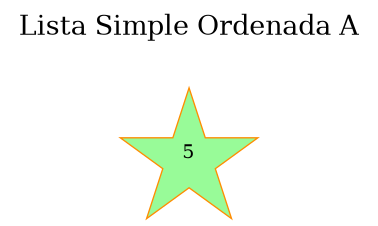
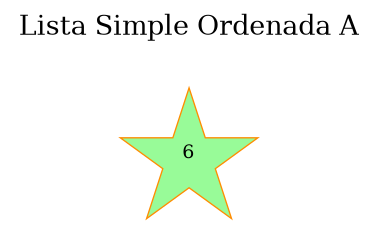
node "5": label "5" -> "6"
